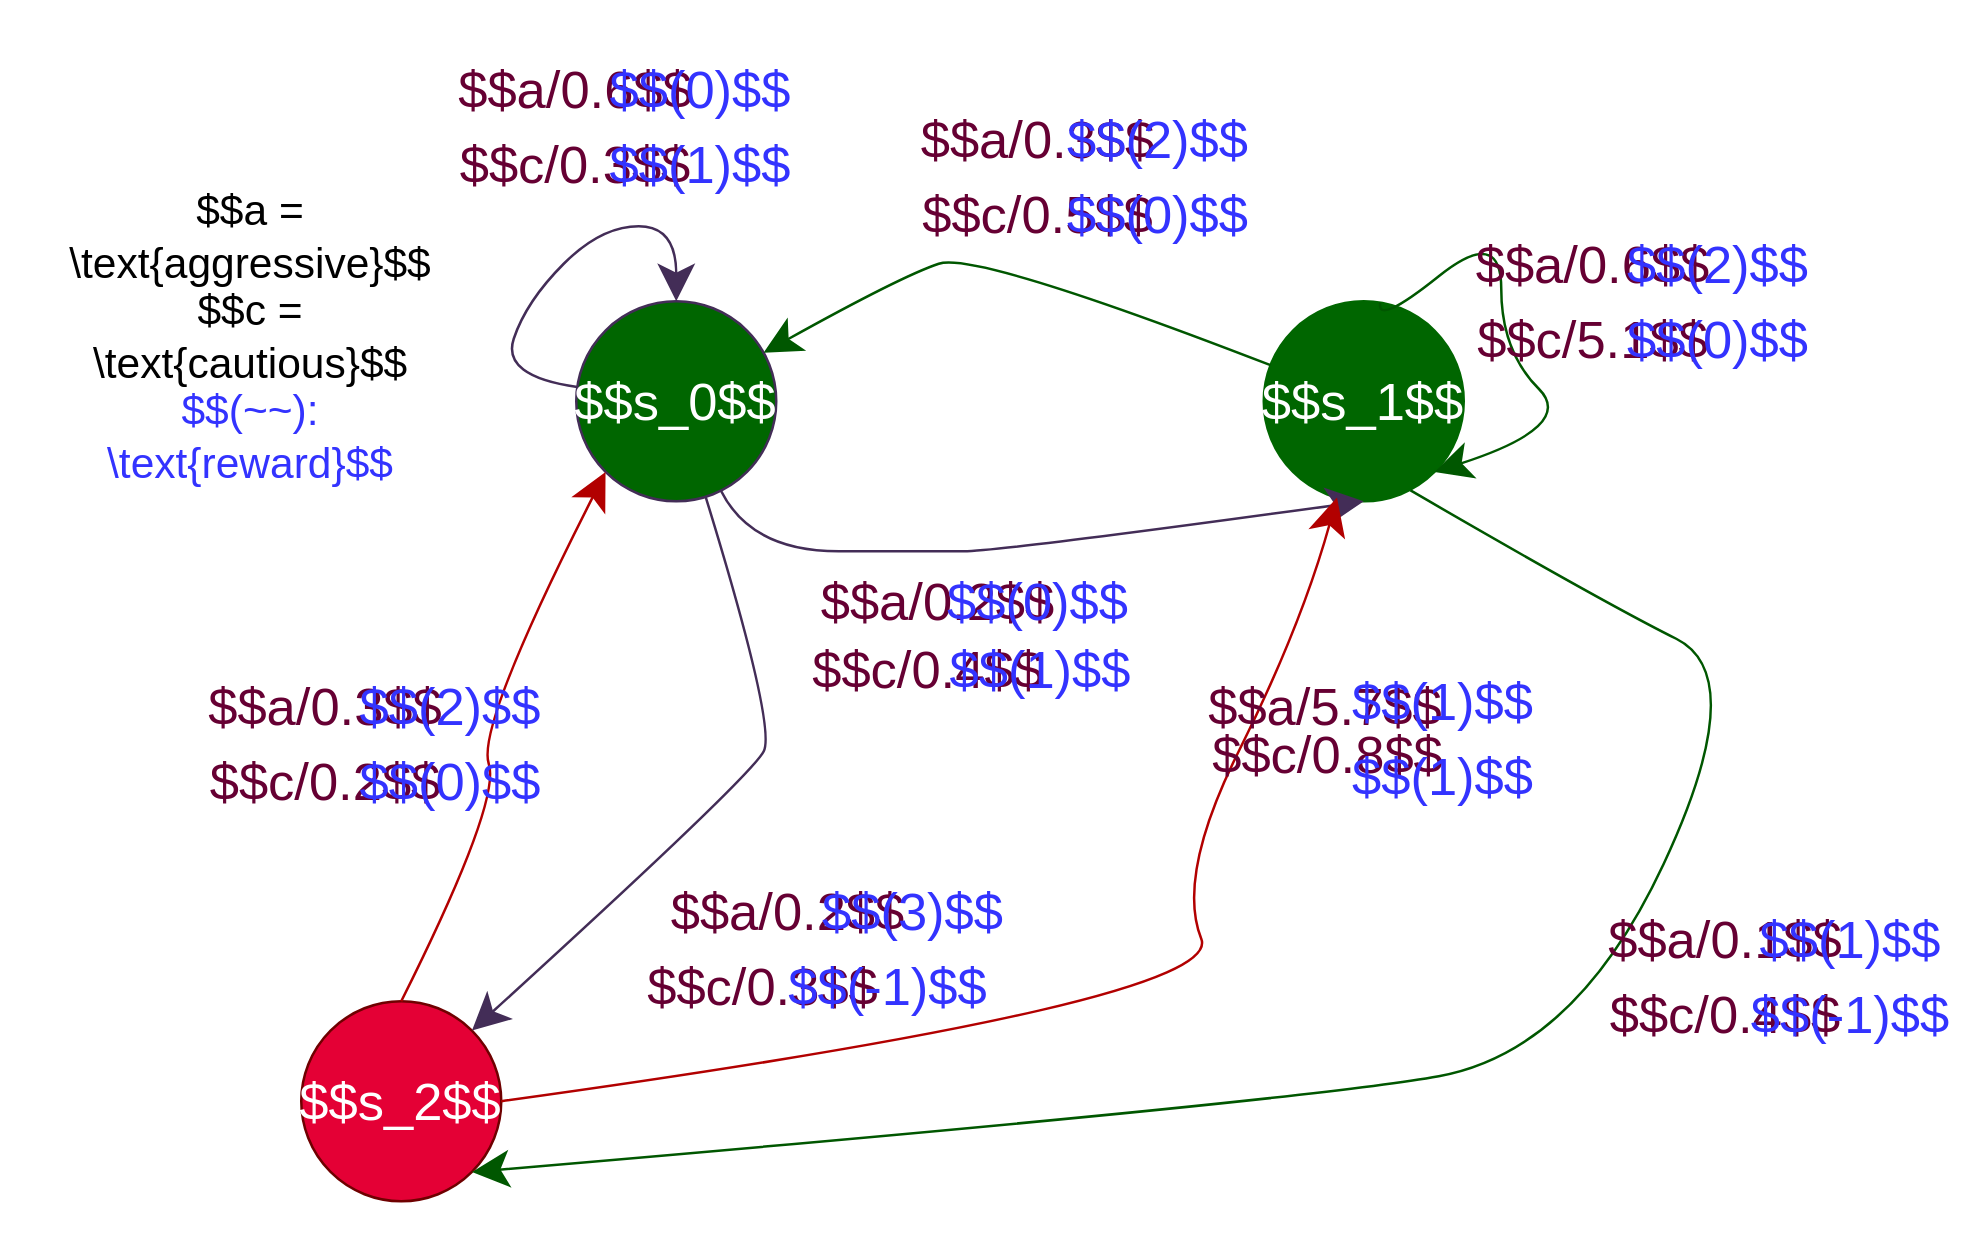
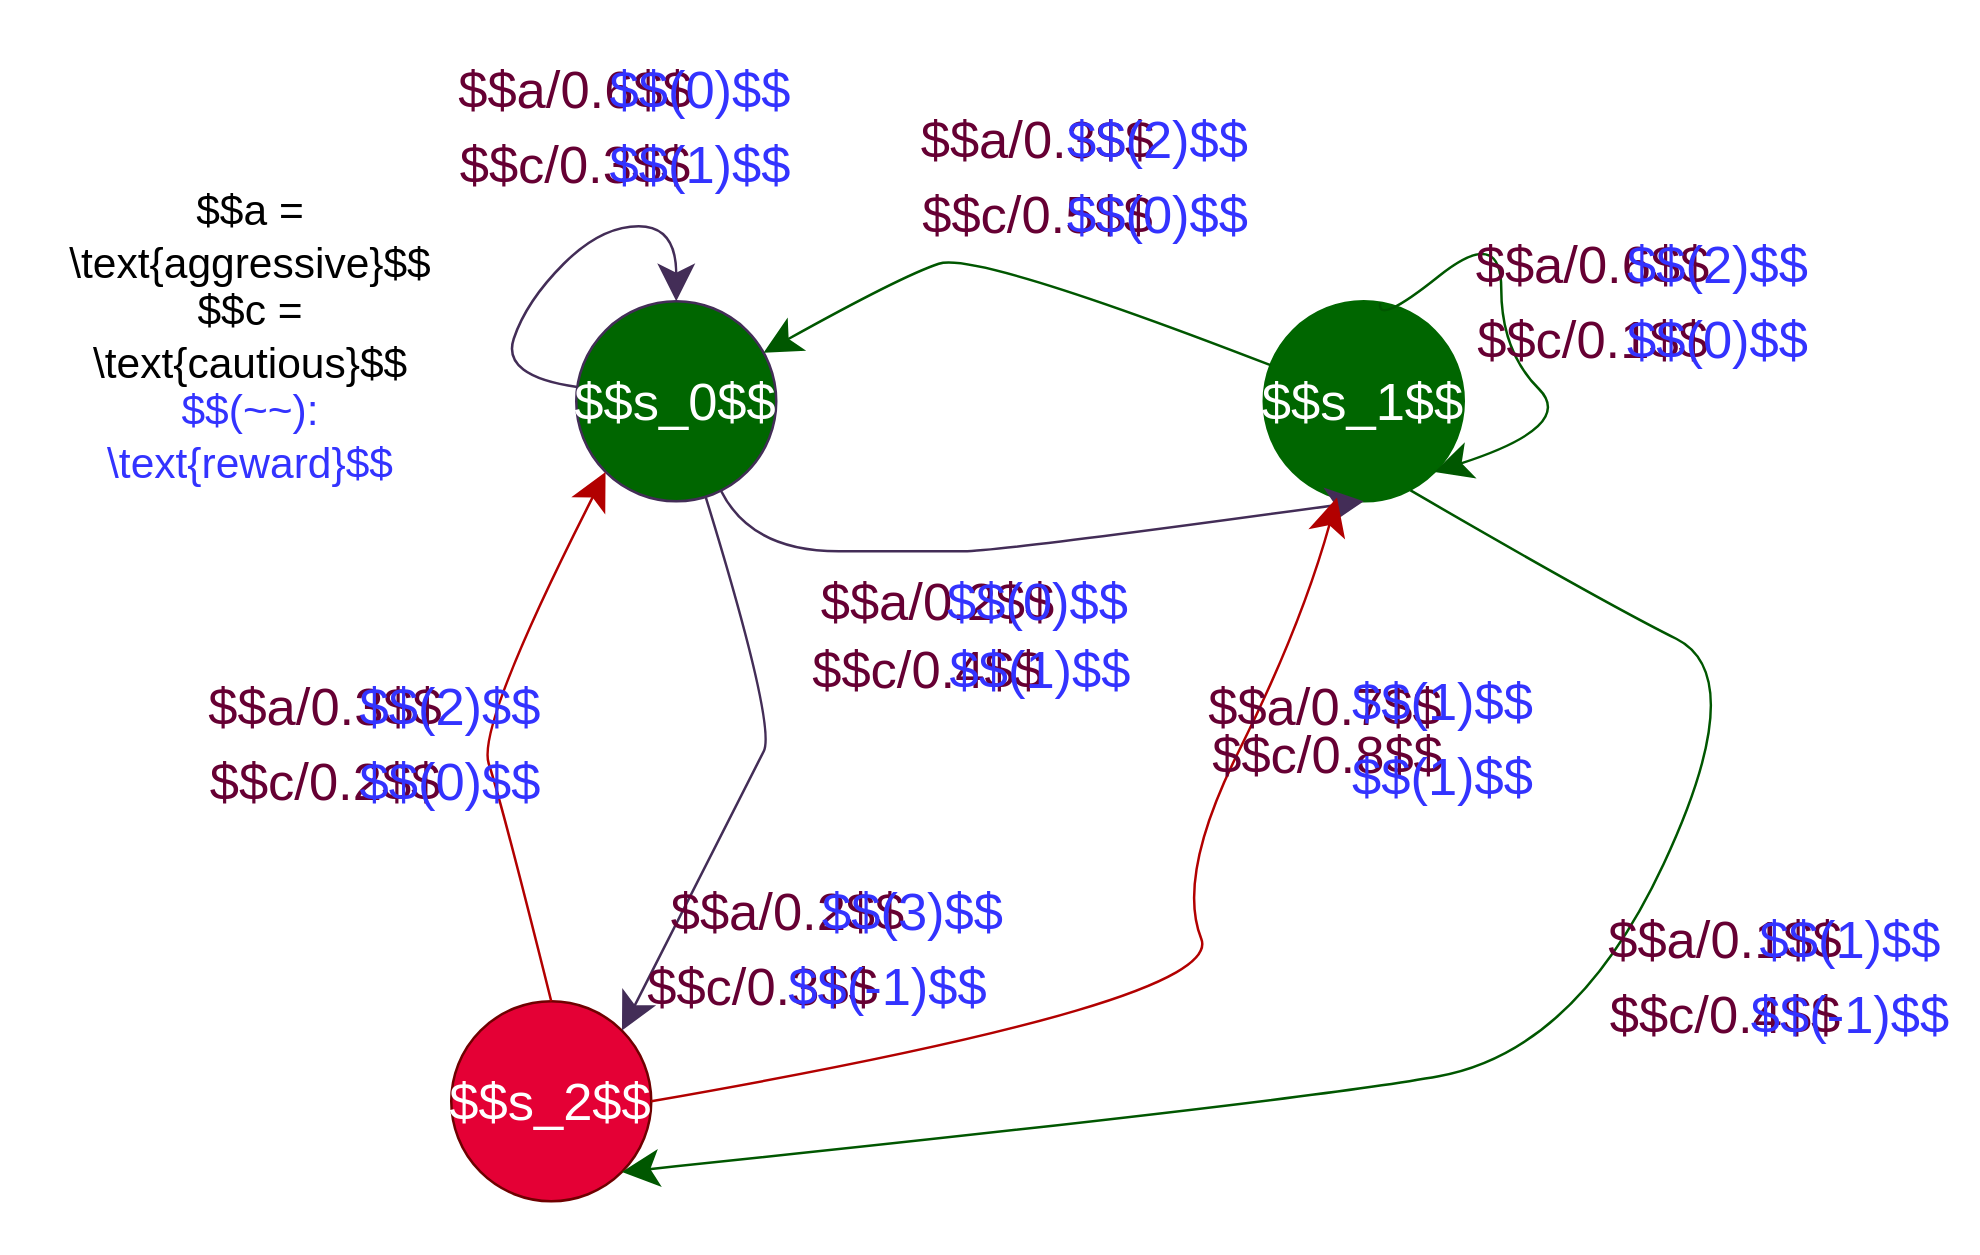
node "$$c/5.1$$": label "$$c/5.1$$" -> "$$c/0.1$$"
node "$$a/5.7$$": label "$$a/5.7$$" -> "$$a/0.7$$"
node "$$s_2$$": moved (401, 1101) -> (551, 1101)
